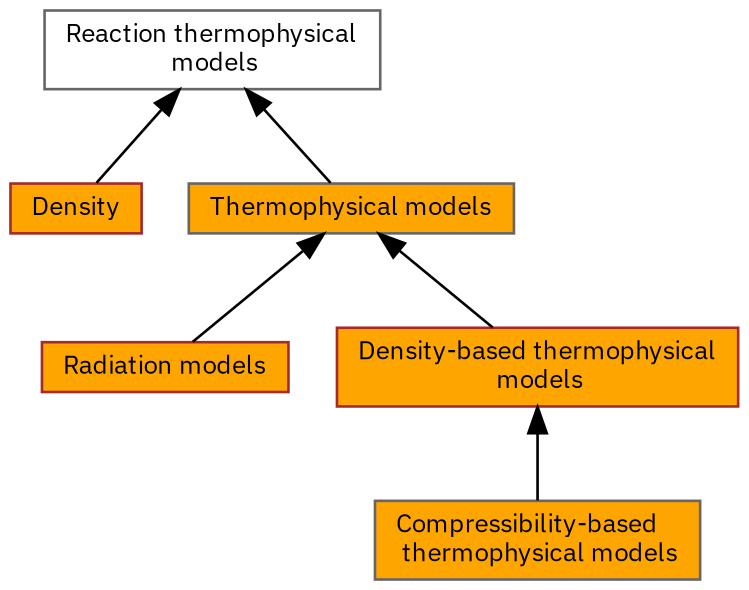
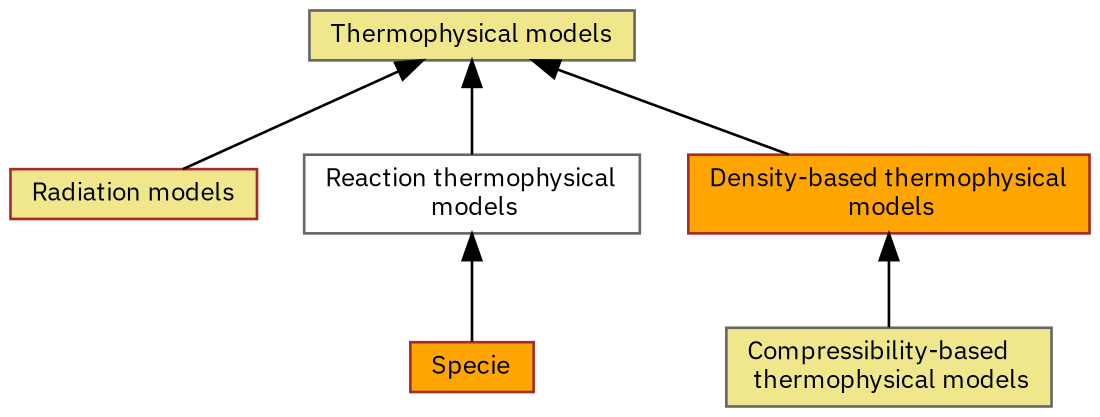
edge "Thermophysical models" -> "Reaction thermophysical models": reversed
node "Density": label "Density" -> "Specie"
node "Thermophysical models": fillcolor orange -> khaki
node "Radiation models": fillcolor orange -> khaki
node "Compressibility-based thermophysical models": fillcolor orange -> khaki
